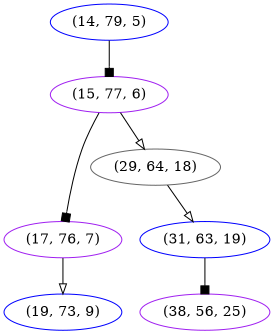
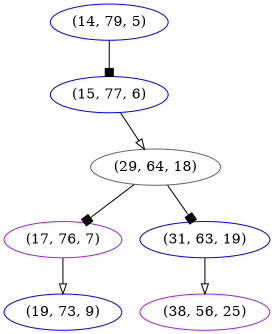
node "(15, 77, 6)": color purple -> blue
edge "(15, 77, 6)" -> "(17, 76, 7)": now "(29, 64, 18)" -> "(17, 76, 7)"
edge "(29, 64, 18)" -> "(31, 63, 19)": arrowhead onormal -> box
edge "(31, 63, 19)" -> "(38, 56, 25)": arrowhead box -> onormal
